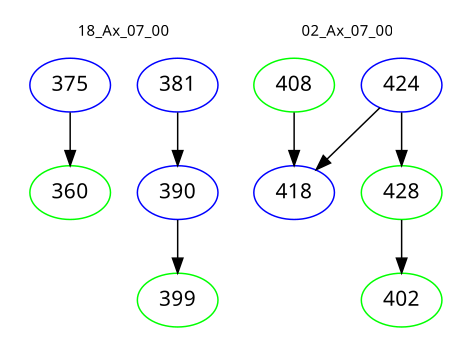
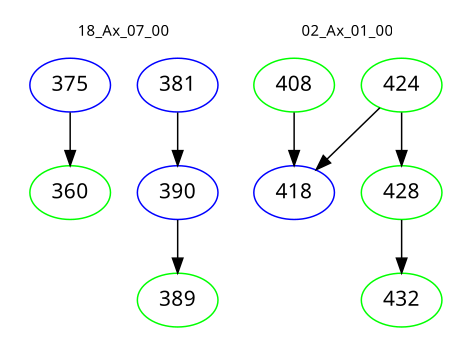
cluster "02_Ax_07_00": label "02_Ax_07_00" -> "02_Ax_01_00"
node "424": color blue -> green
node "399": label "399" -> "389"
node "402": label "402" -> "432"
